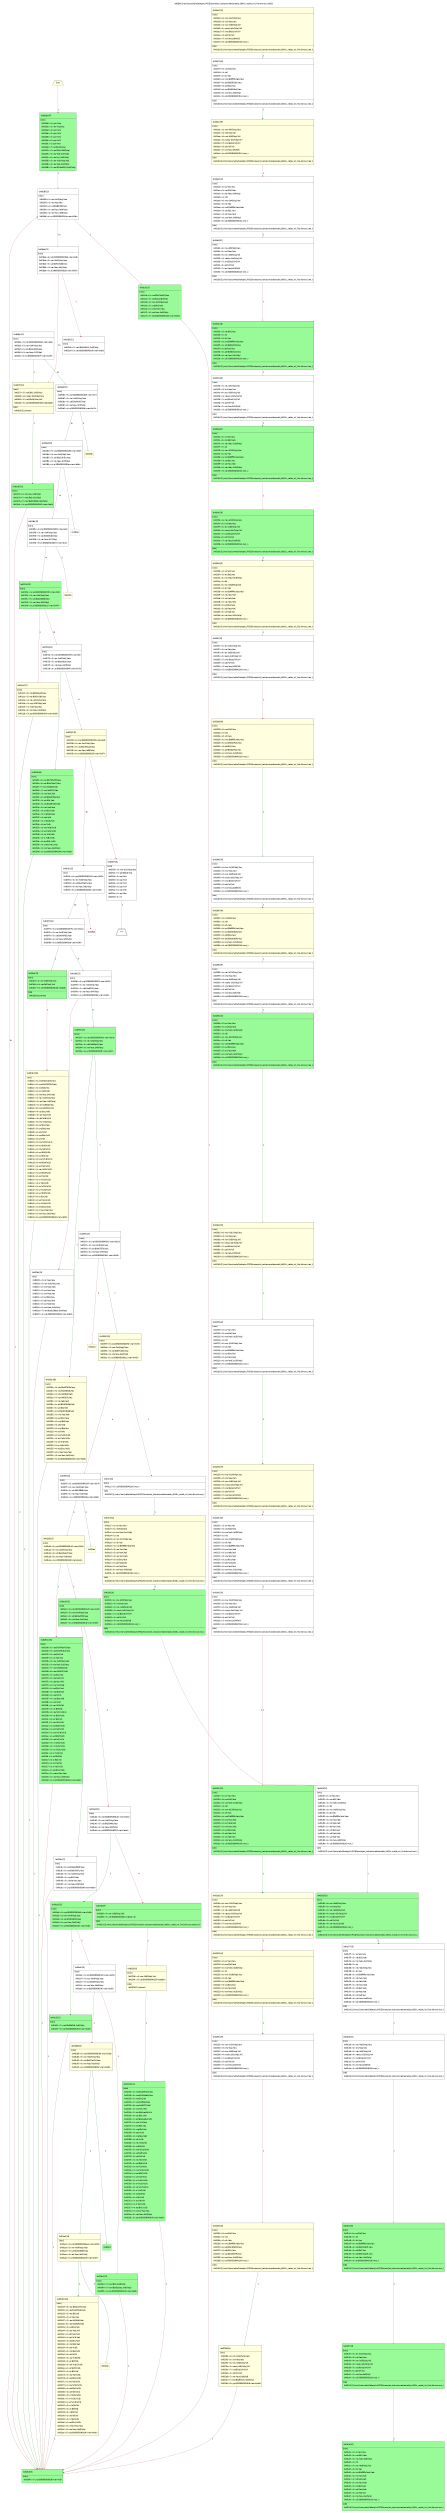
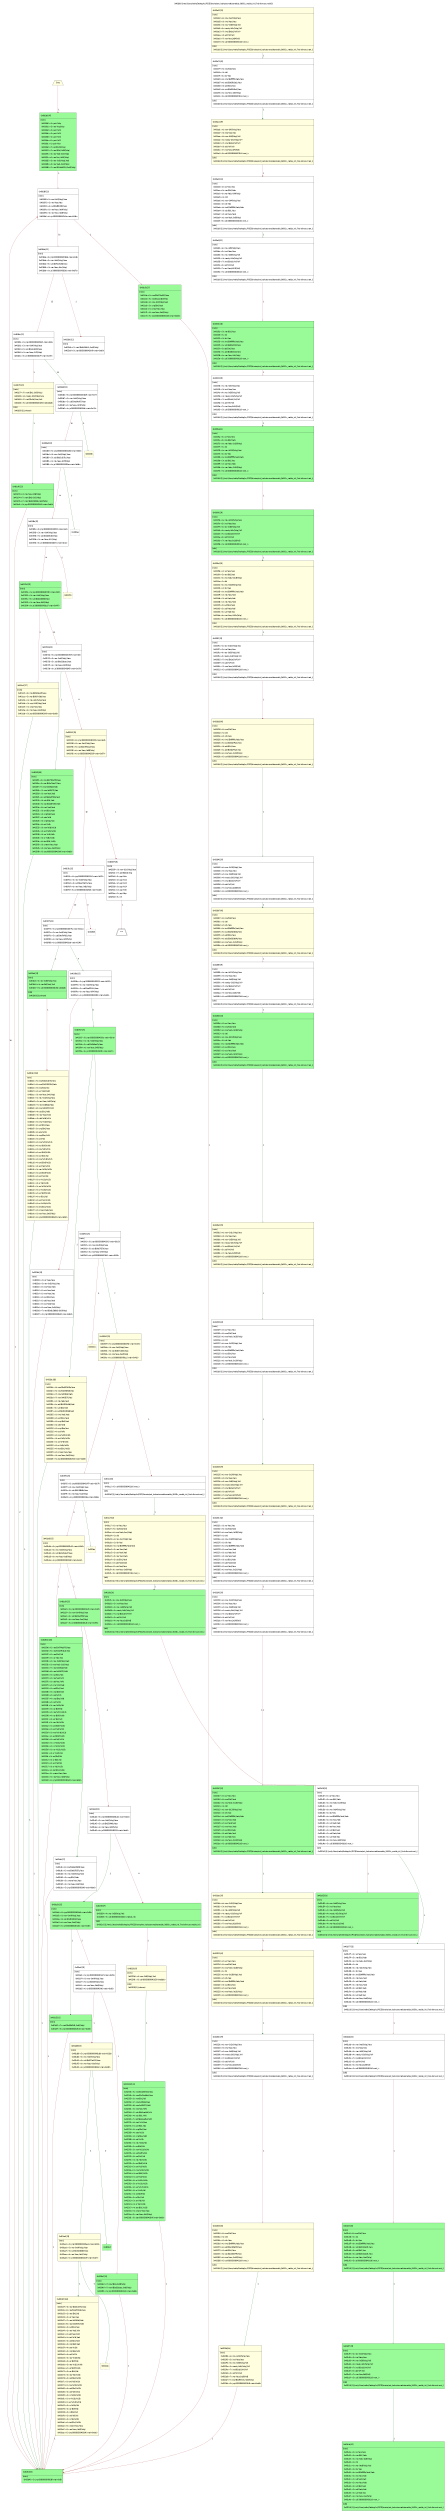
edge "0x4018a6 [22]" -> "0x401c79 [23]": now "0x4018a6 [22]" -> "0x4018bc [22]"
edge "0x401d53 [36]" -> "0x401d77 [52]": now "0x401d1f [52]" -> "0x401d77 [52]"
